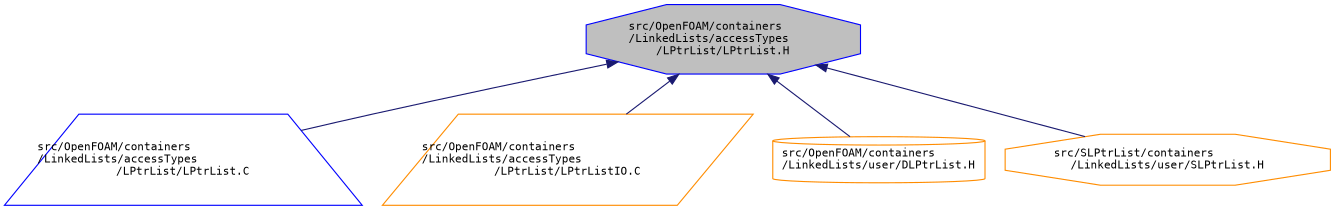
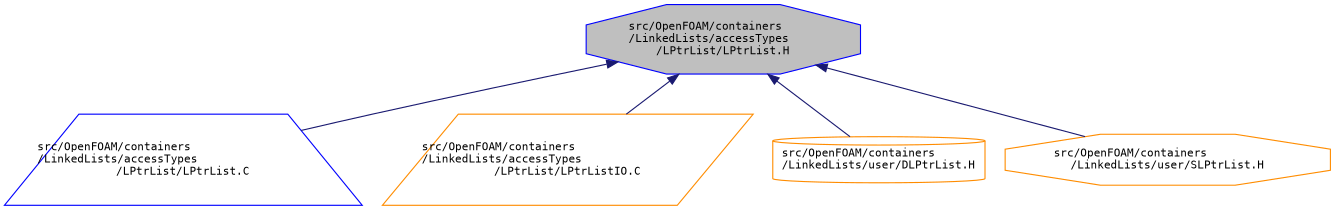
node "src/SLPtrList/containers /LinkedLists/user/SLPtrList.H": label "src/SLPtrList/containers /LinkedLists/user/SLPtrList.H" -> "src/OpenFOAM/containers /LinkedLists/user/SLPtrList.H"
